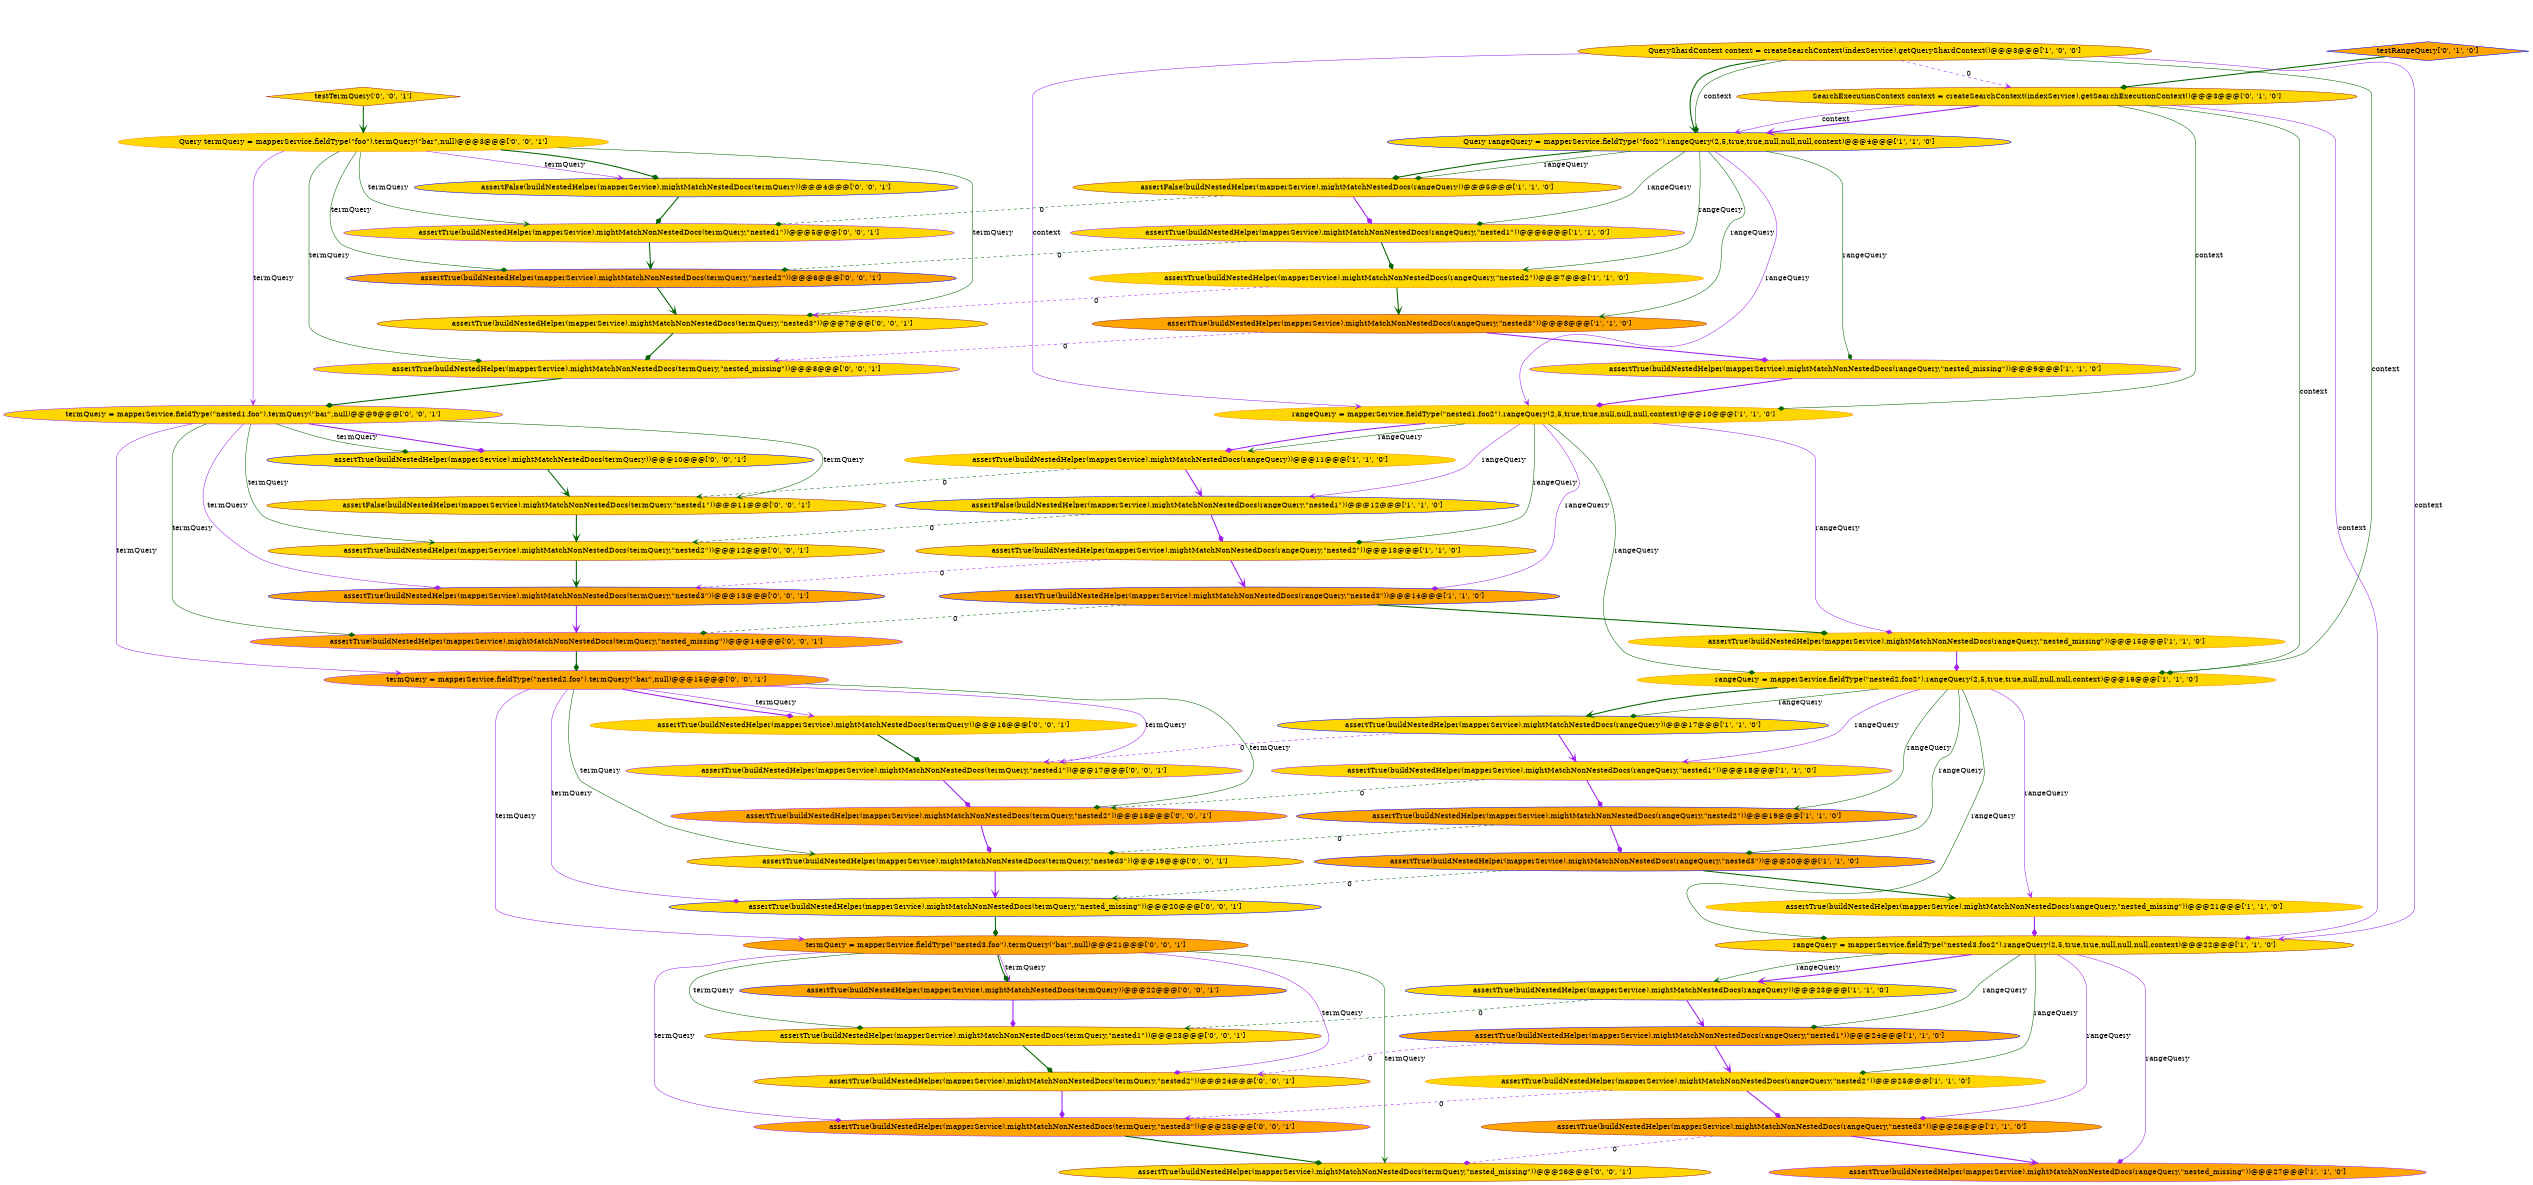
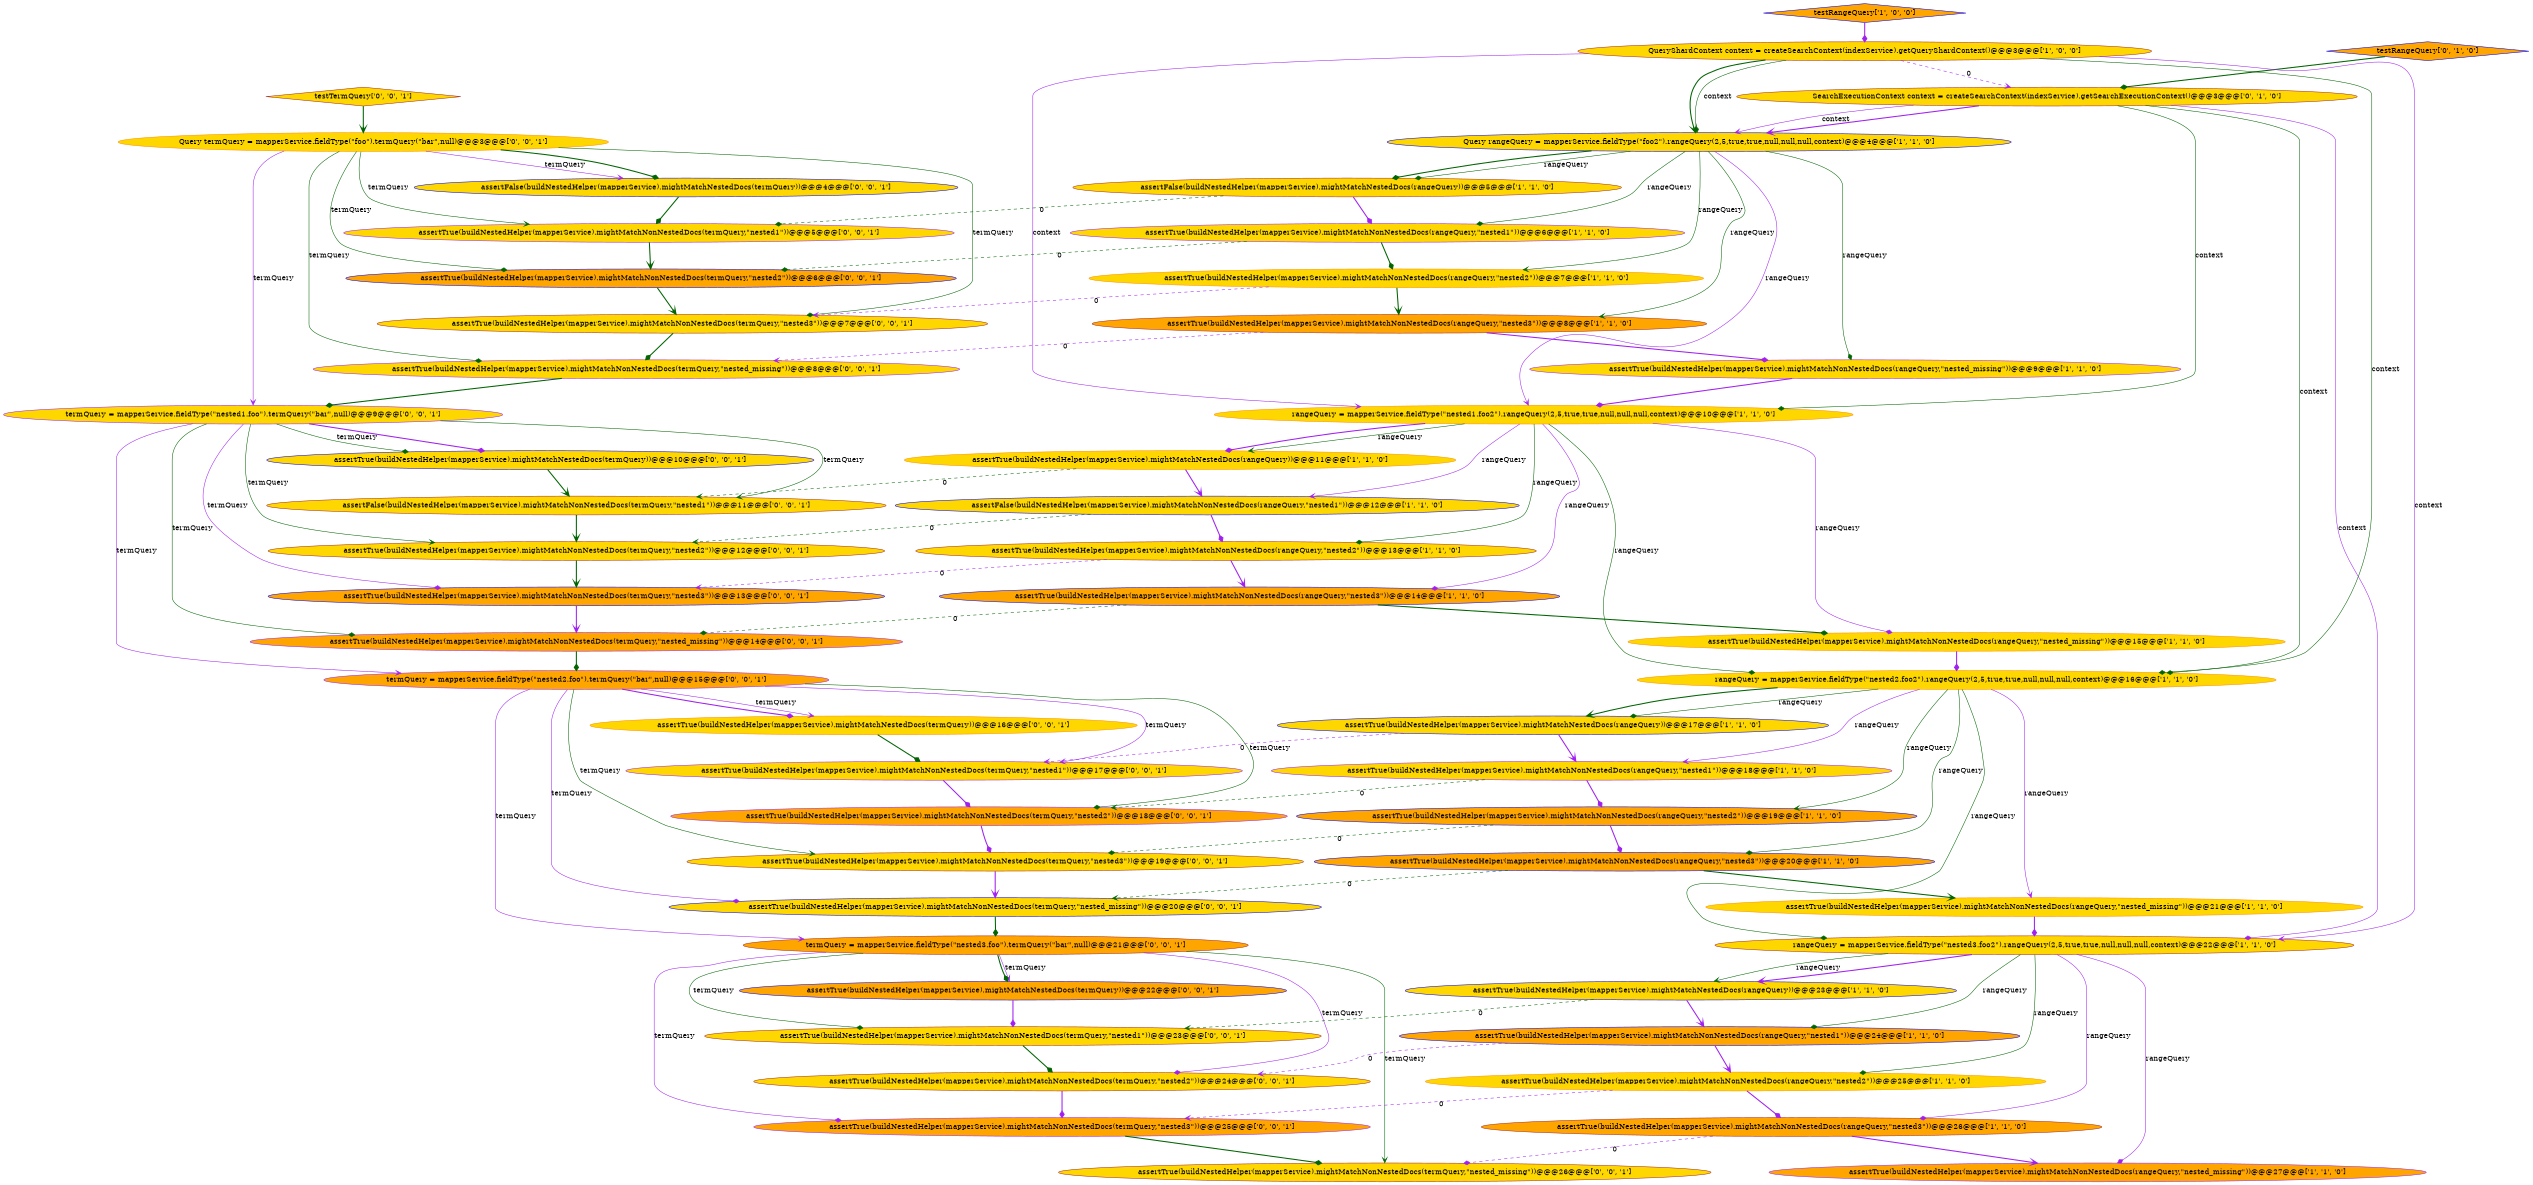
node "testRangeQuery['1', '0', '0']": added
